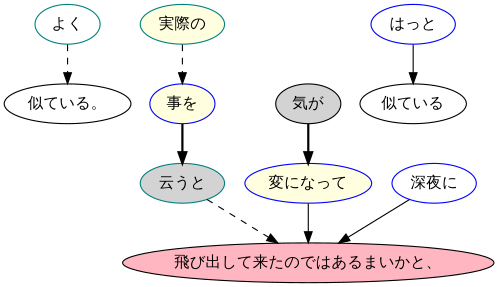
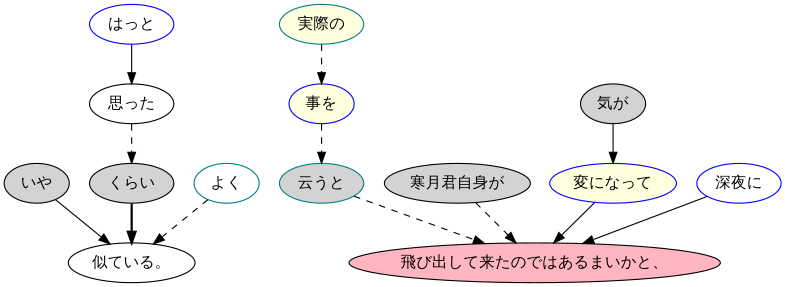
node "似ている": label "似ている" -> "思った"
edge "事を" -> "云うと": style bold -> dashed
edge "気が" -> "変になって": style bold -> solid
node "いや": added
node "くらい": added
node "寒月君自身が": added
